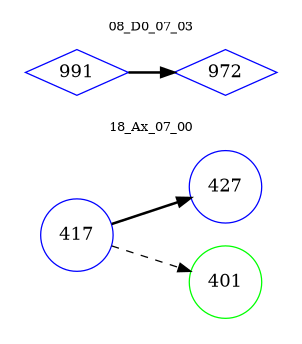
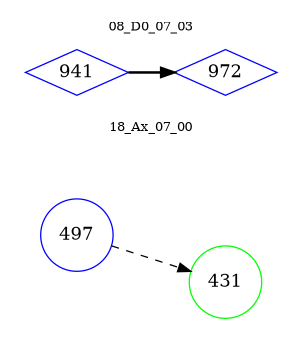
node "991": label "991" -> "941"
node "427": removed
node "417": label "417" -> "497"
node "401": label "401" -> "431"
